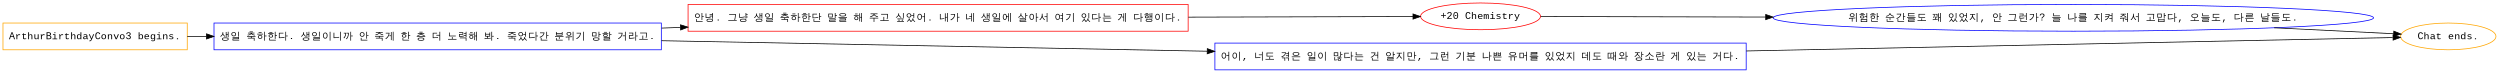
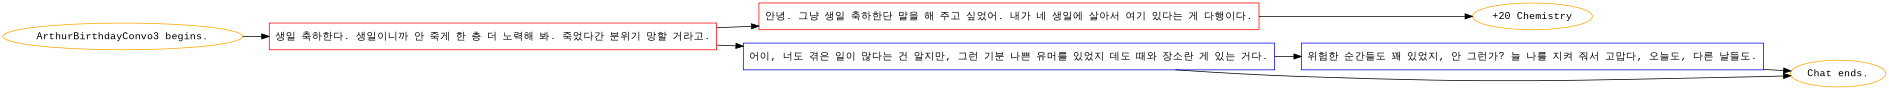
node "+20 Chemistry": color red -> orange
edge "+20 Chemistry" -> "위험한 순간들도 꽤 있었지, 안 그런가? 늘 나를 지켜 줘서 고맙다, 오늘도, 다른 날들도.": now "어이, 너도 겪은 일이 많다는 건 알지만, 그런 기분 나쁜 유머를 있었지 데도 때와 장소란 게 있는 거다." -> "위험한 순간들도 꽤 있었지, 안 그런가? 늘 나를 지켜 줘서 고맙다, 오늘도, 다른 날들도."
node "위험한 순간들도 꽤 있었지, 안 그런가? 늘 나를 지켜 줘서 고맙다, 오늘도, 다른 날들도.": shape ellipse -> box
node "ArthurBirthdayConvo3 begins.": shape box -> ellipse
node "생일 축하한다. 생일이니까 안 죽게 한 층 더 노력해 봐. 죽었다간 분위기 망할 거라고.": color blue -> red
